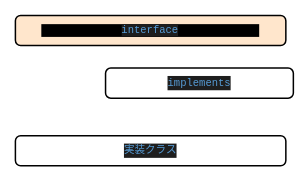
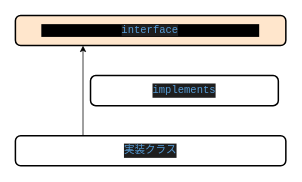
edge "実装クラス" -> "インターフェース（interfaceキーワードで定義）": added
node "implements": moved (199, 83) -> (184, 90)
